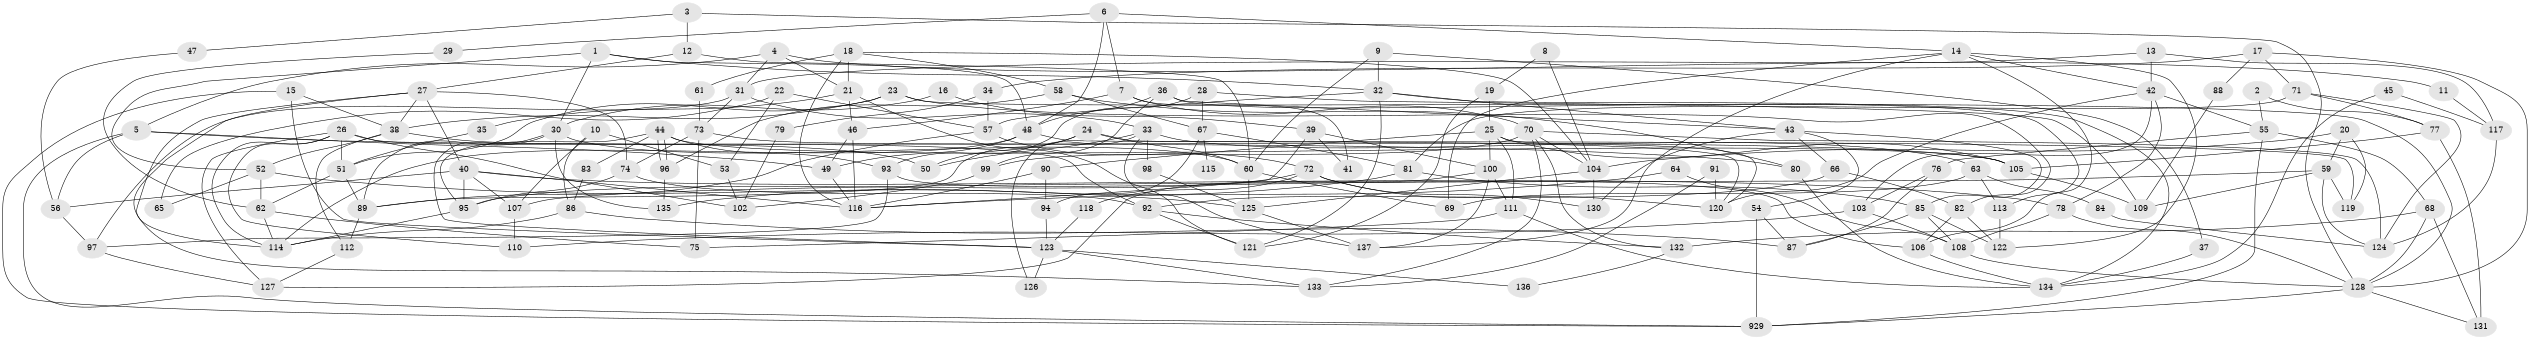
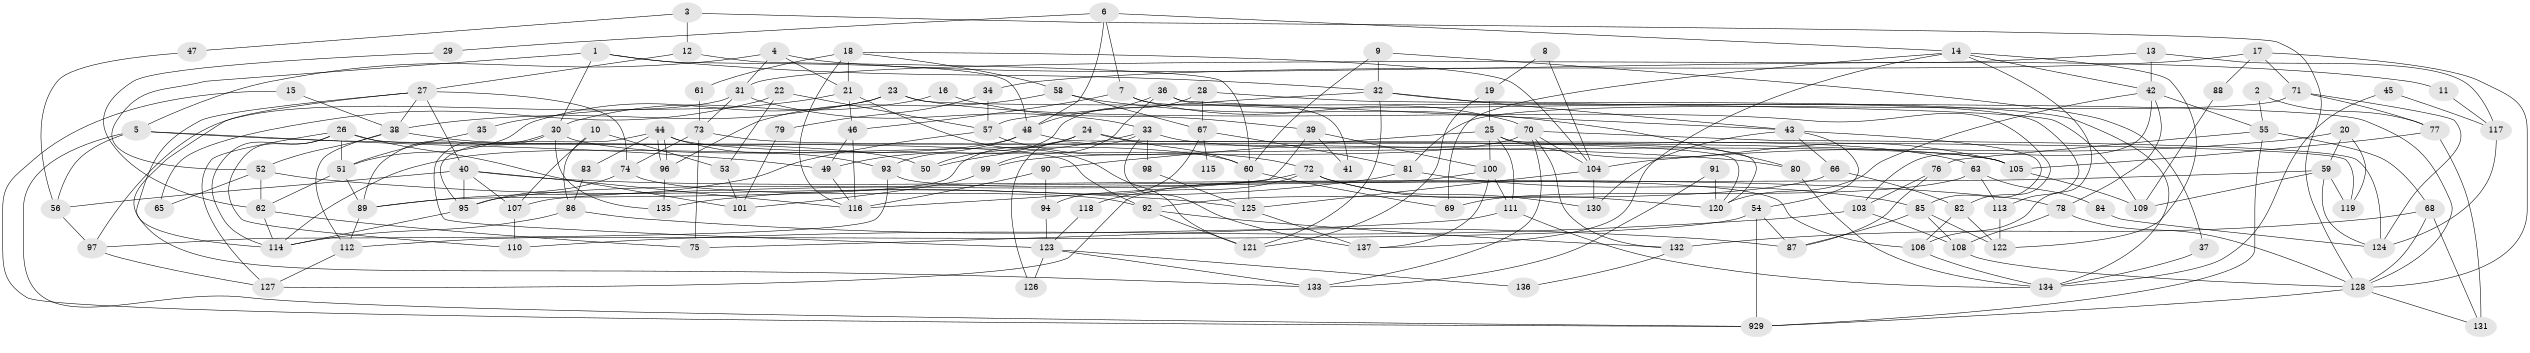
node "64": removed
node "102": label "102" -> "101"
edge "15" -- "123": removed
edge "54" -- "112": added
